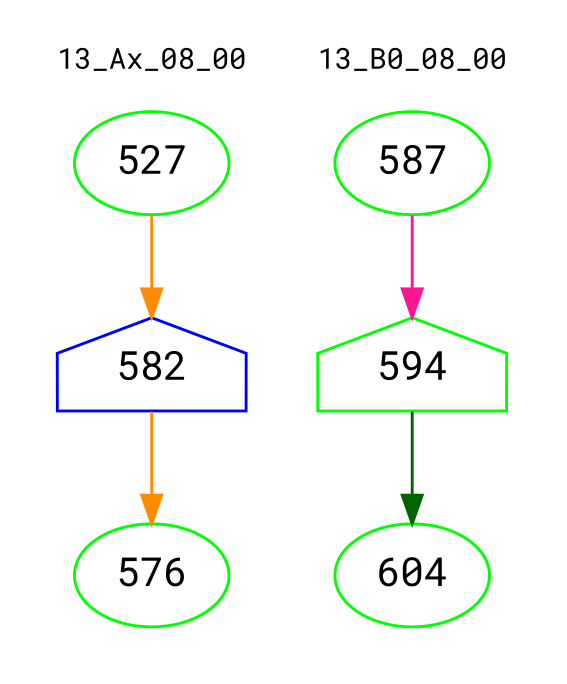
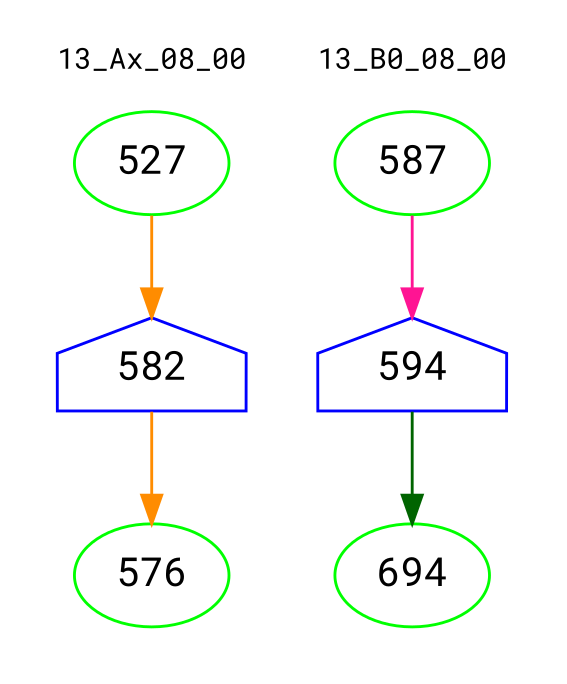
node "594": color green -> blue
node "604": label "604" -> "694"
